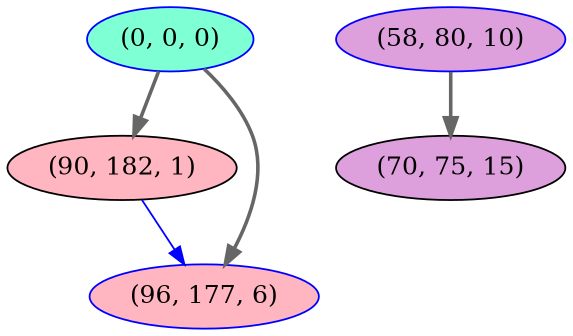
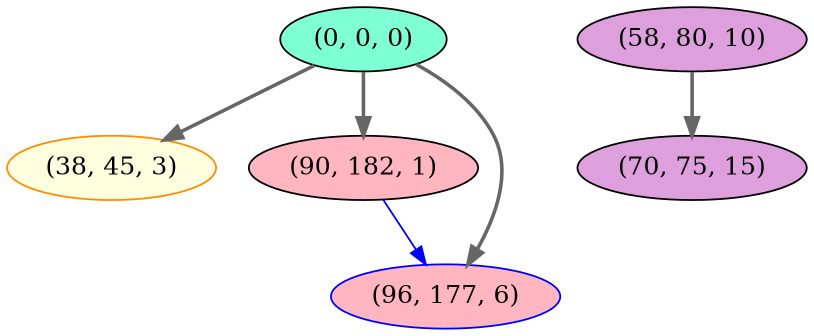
node "(0, 0, 0)": color blue -> black
node "(58, 80, 10)": color blue -> black
node "(38, 45, 3)": added
